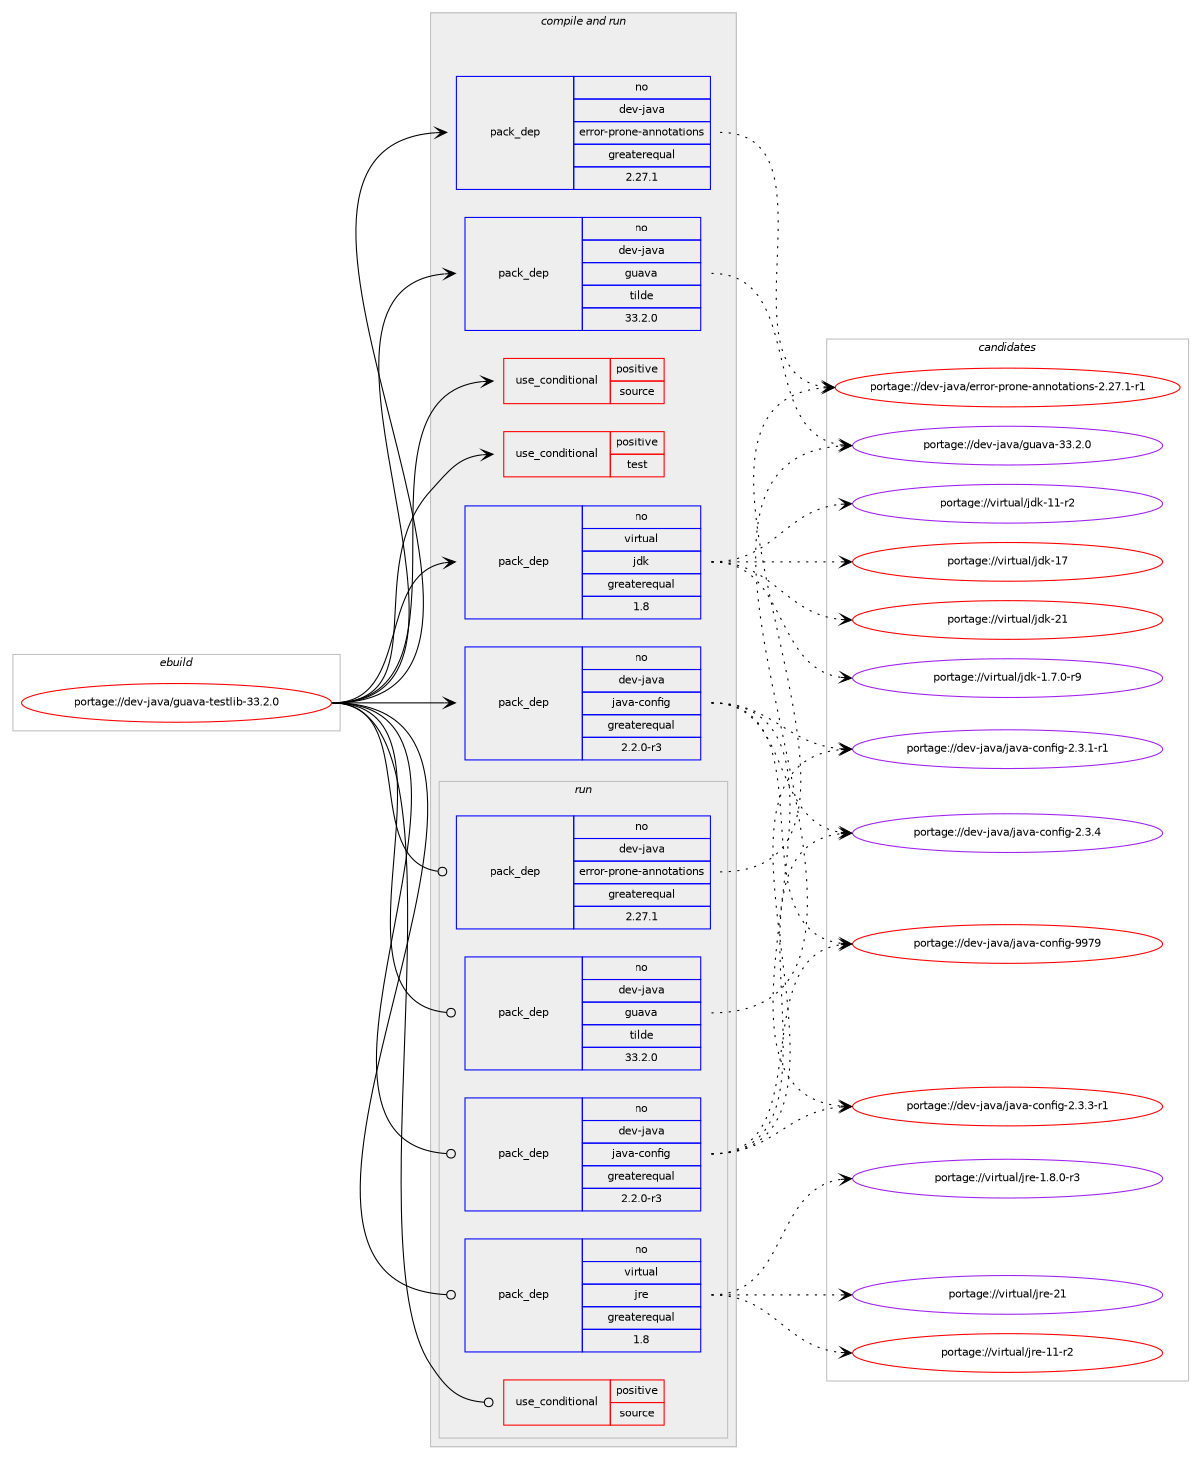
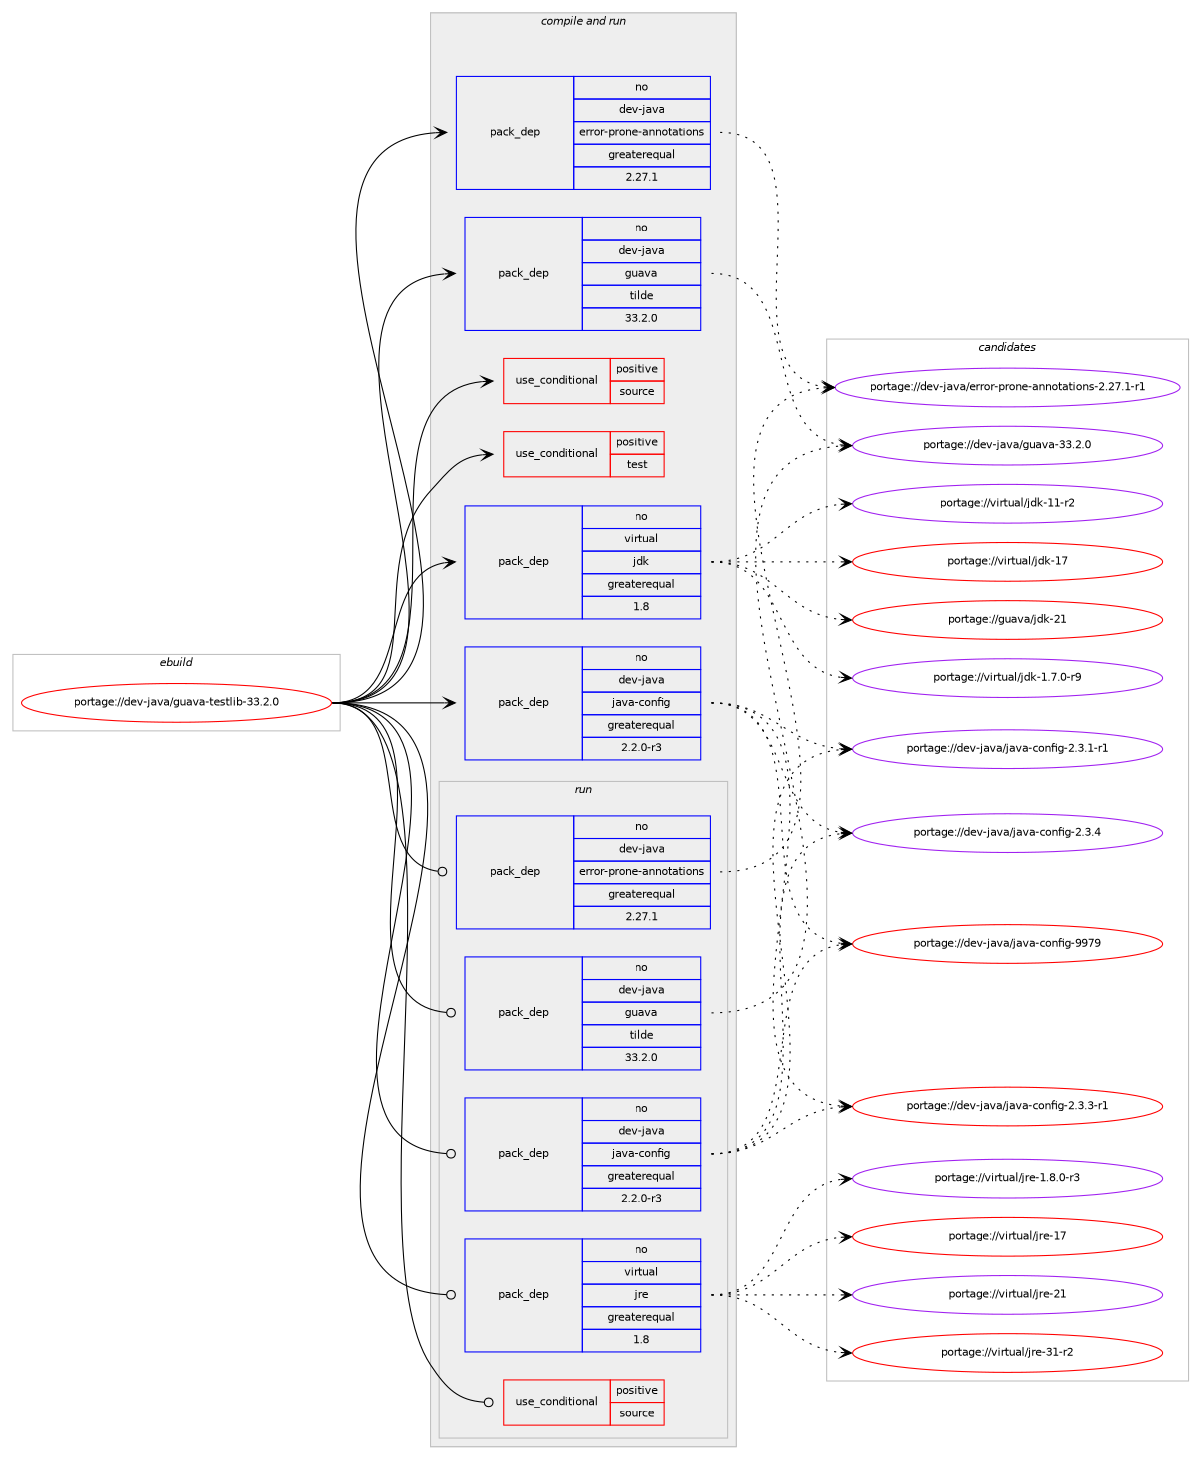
node "portage://dev-java/error-prone-annotations-2.27.1-r1": color red -> purple
node "portage://virtual/jdk-21": label "portage://virtual/jdk-21" -> "portage://guava/jdk-21"
node "portage://virtual/jre-17": added
node "portage://virtual/jre-11-r2": label "portage://virtual/jre-11-r2" -> "portage://virtual/jre-31-r2"
